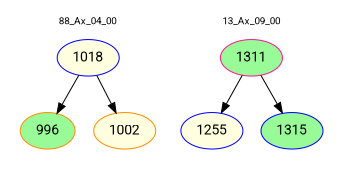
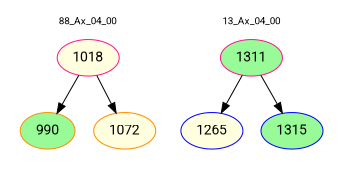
cluster "13_Ax_09_00": label "13_Ax_09_00" -> "13_Ax_04_00"
node "1018": color blue -> deeppink
node "996": label "996" -> "990"
node "1002": label "1002" -> "1072"
node "1255": label "1255" -> "1265"
